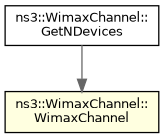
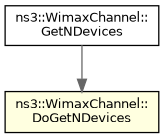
node "ns3::WimaxChannel:: WimaxChannel": label "ns3::WimaxChannel:: WimaxChannel" -> "ns3::WimaxChannel:: DoGetNDevices"
